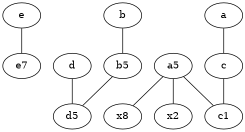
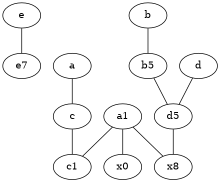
node "a5": label "a5" -> "a1"
node "x2": label "x2" -> "x0"
edge "d5" -- "x8": added
